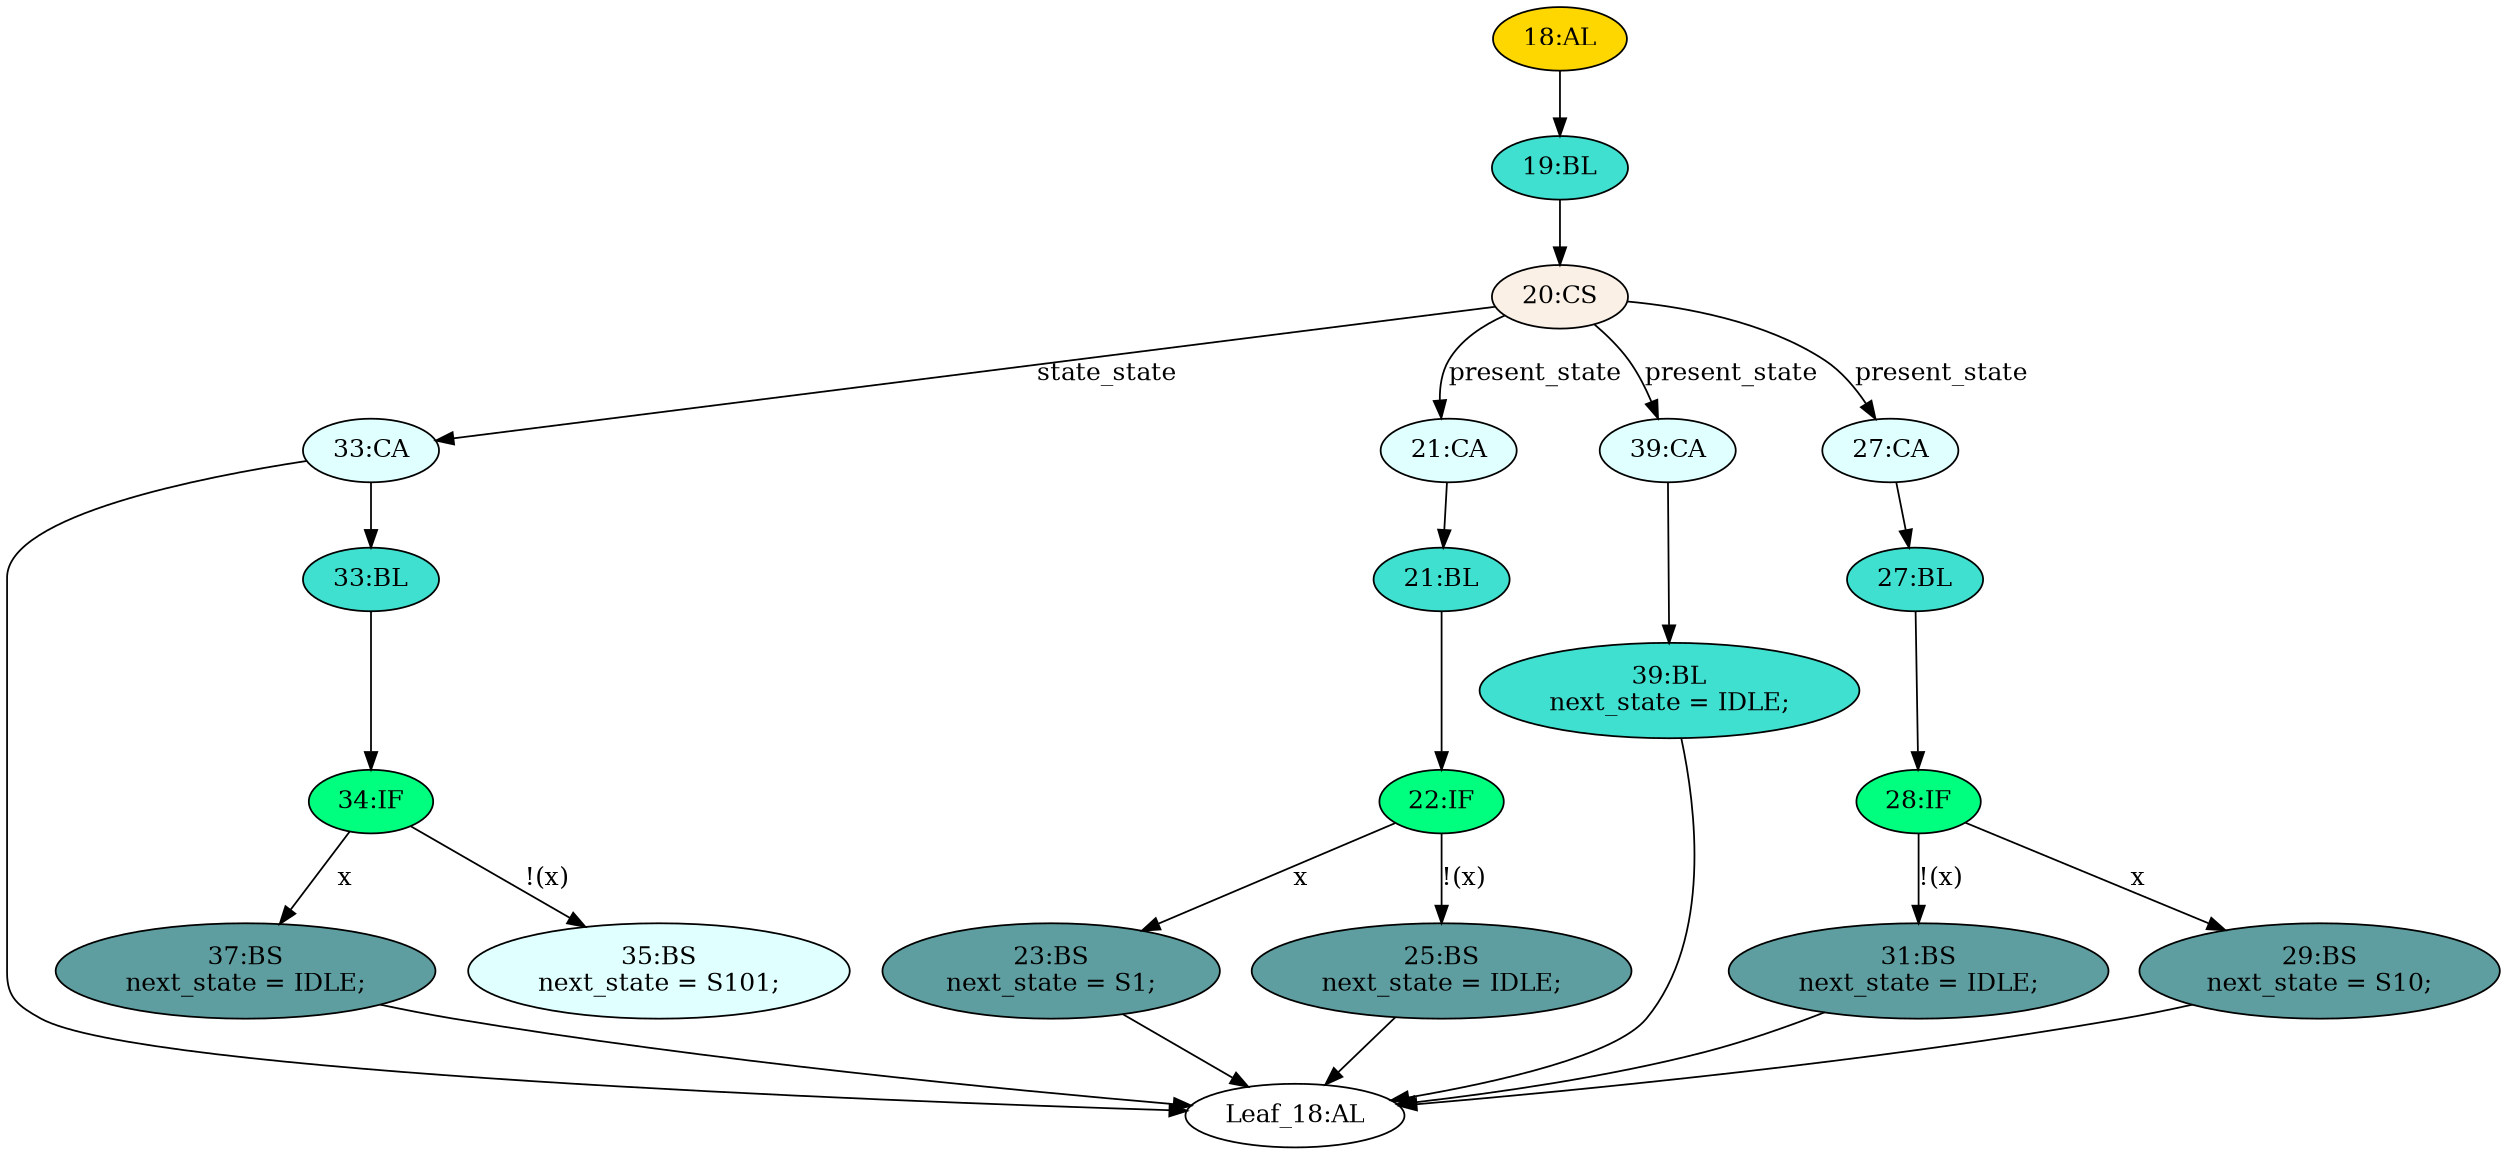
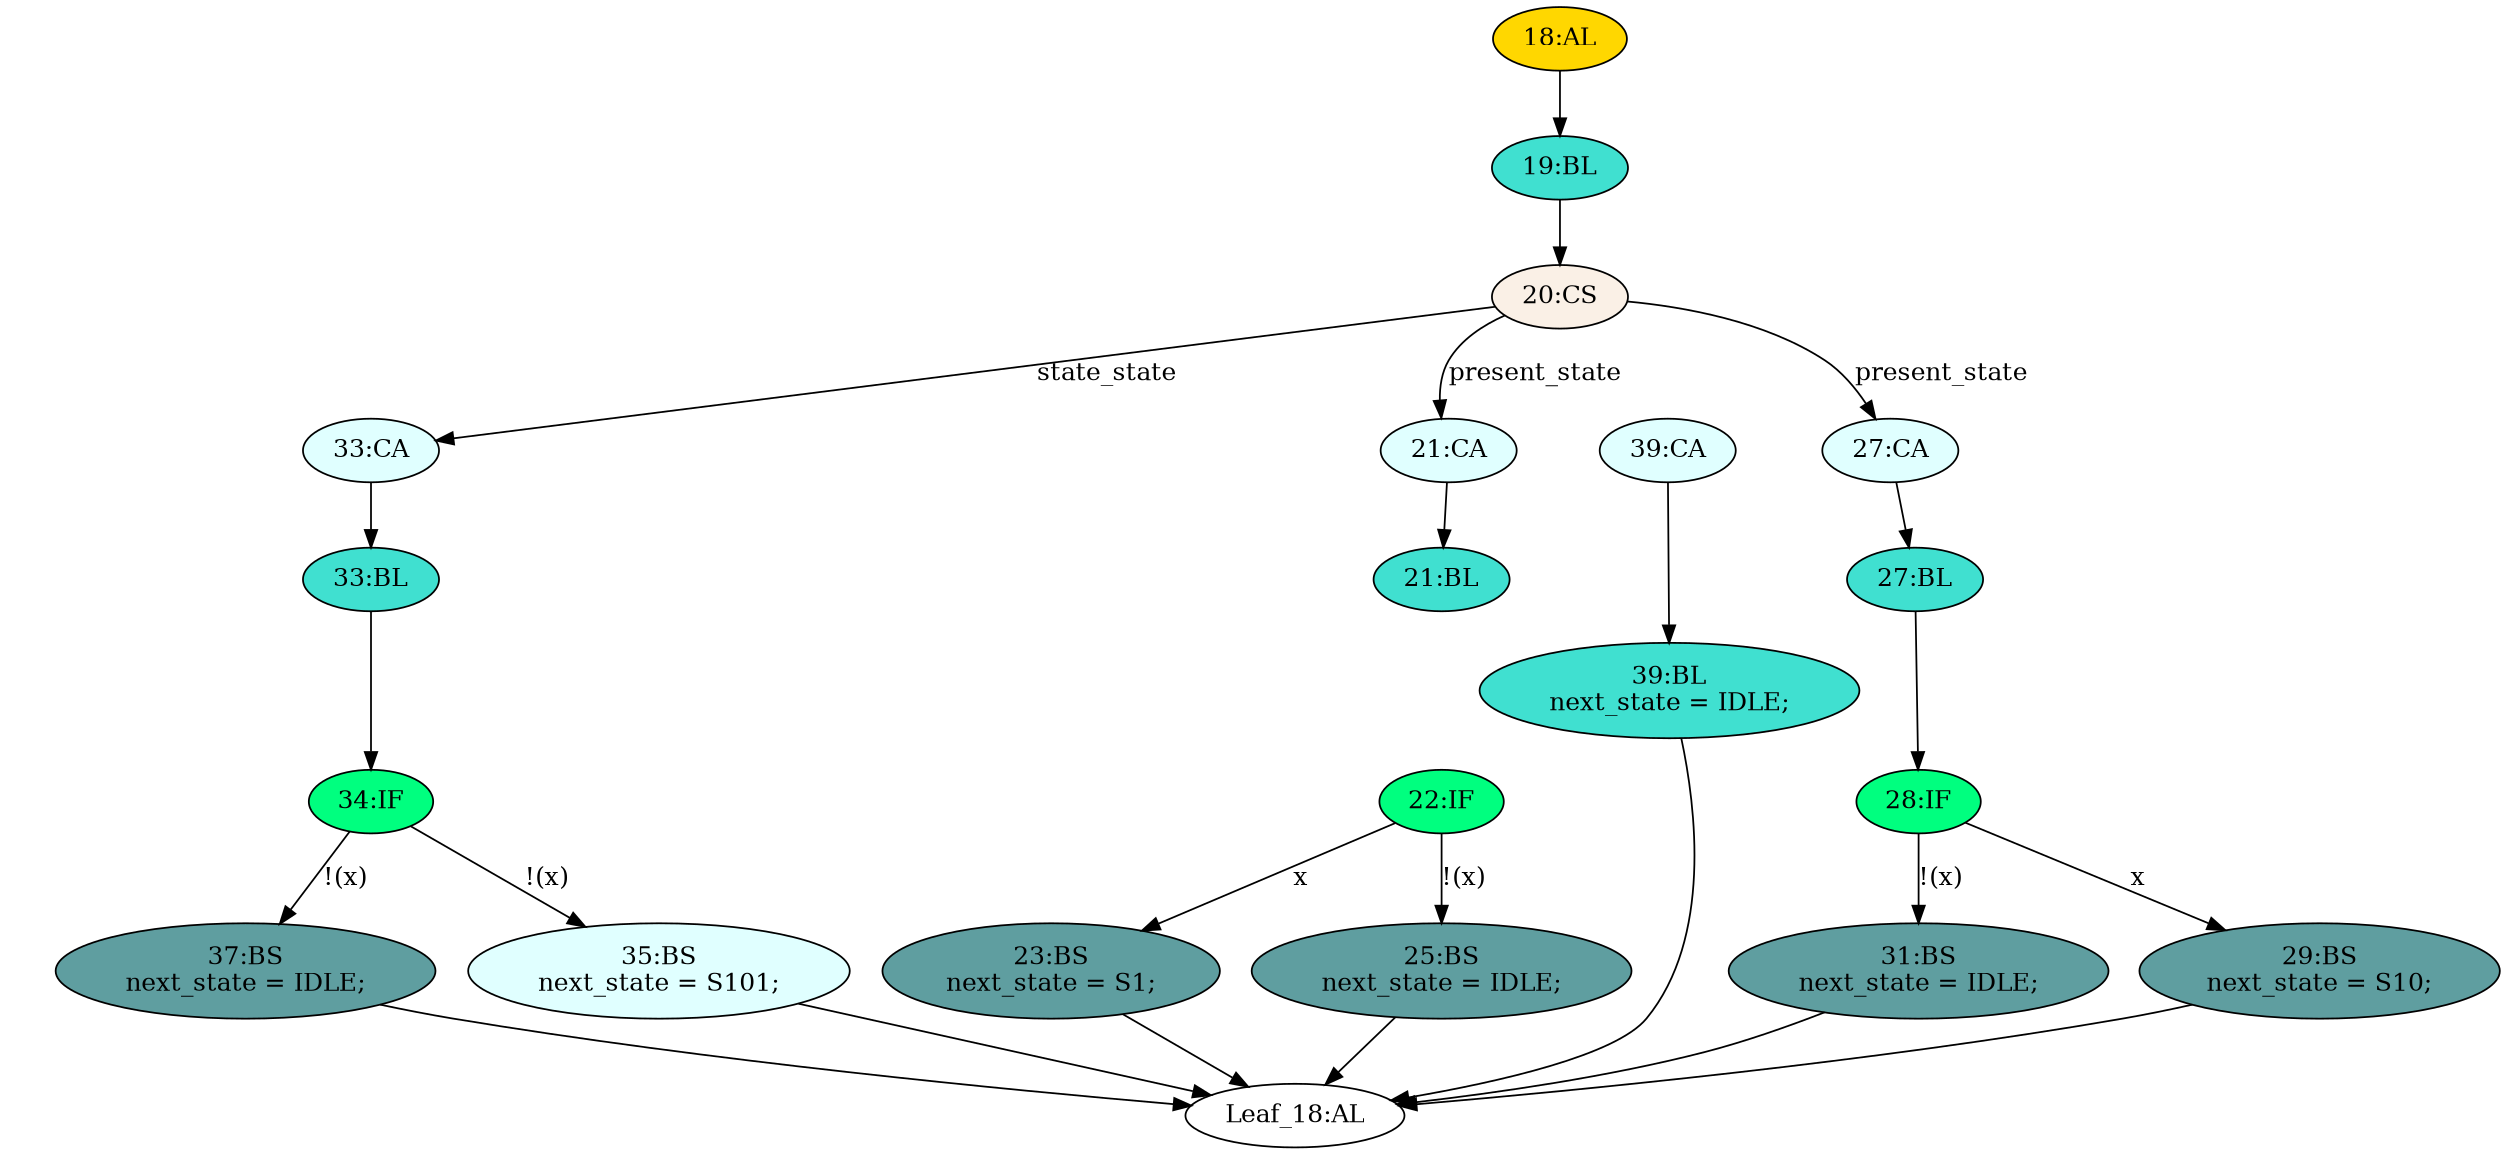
edge "20:CS" -> "39:CA": removed, label "present_state"
edge "21:BL" -> "22:IF": removed
edge "34:IF" -> "37:BS next_state = IDLE;": label "x" -> "!(x)"
edge "33:CA" -> "Leaf_18:AL": now "35:BS next_state = S101;" -> "Leaf_18:AL"
